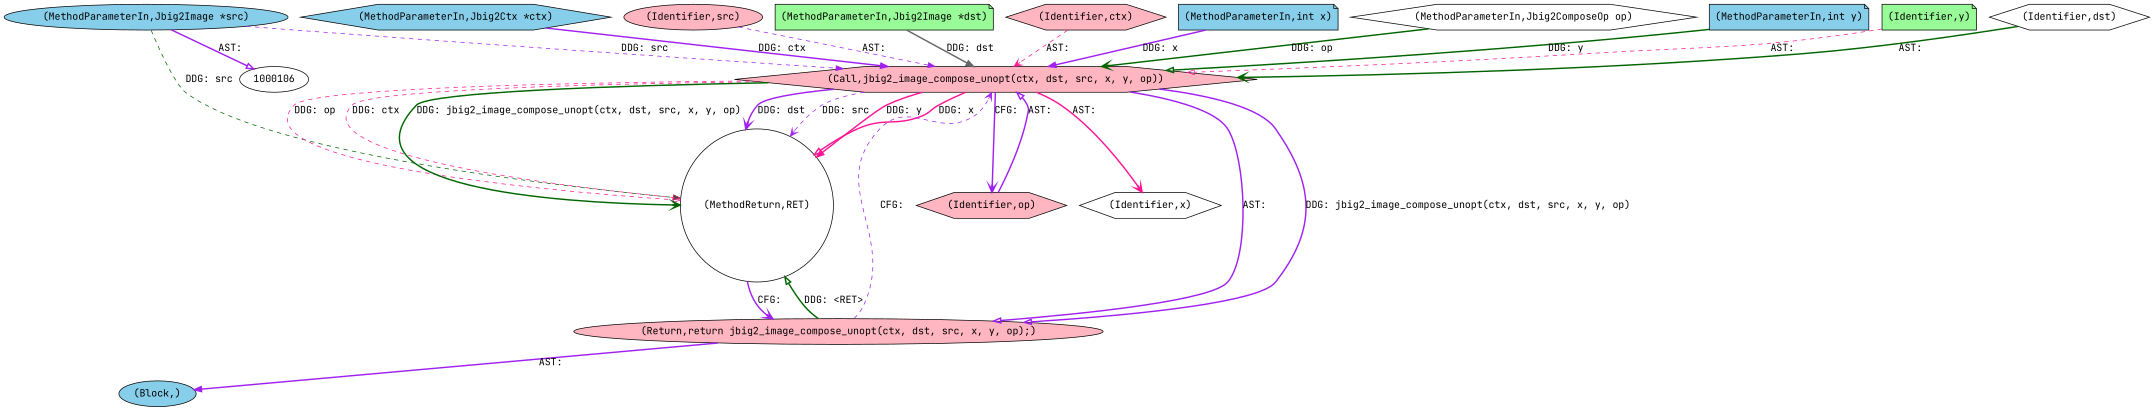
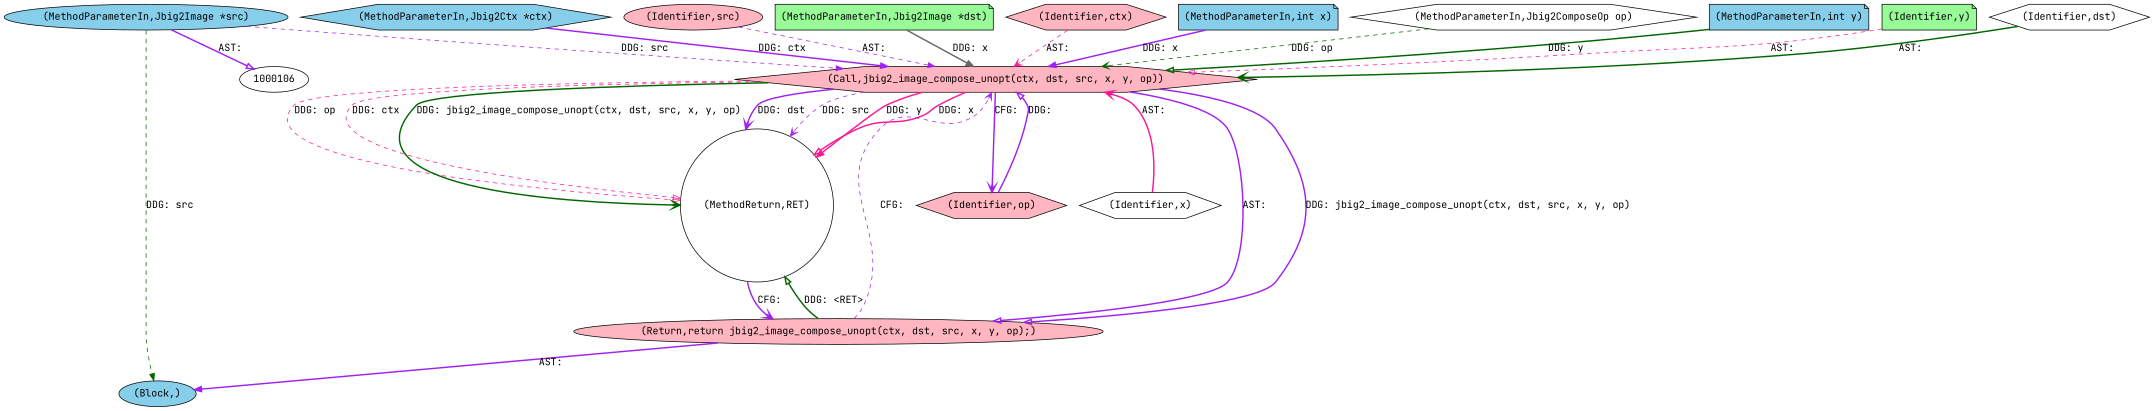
edge "(MethodParameterIn,Jbig2ComposeOp op)" -> "(Call,jbig2_image_compose_unopt(ctx, dst, src, x, y, op))": style bold -> dashed
edge "(MethodParameterIn,Jbig2Image *dst)" -> "(Call,jbig2_image_compose_unopt(ctx, dst, src, x, y, op))": label "DDG: dst" -> "DDG: x"
edge "(Identifier,op)" -> "(Call,jbig2_image_compose_unopt(ctx, dst, src, x, y, op))": label "AST: " -> "DDG: "
edge "(Call,jbig2_image_compose_unopt(ctx, dst, src, x, y, op))" -> "(Identifier,x)": reversed
edge "(MethodParameterIn,Jbig2Image *src)" -> "(MethodReturn,RET)": now "(MethodParameterIn,Jbig2Image *src)" -> "(Block,)"
